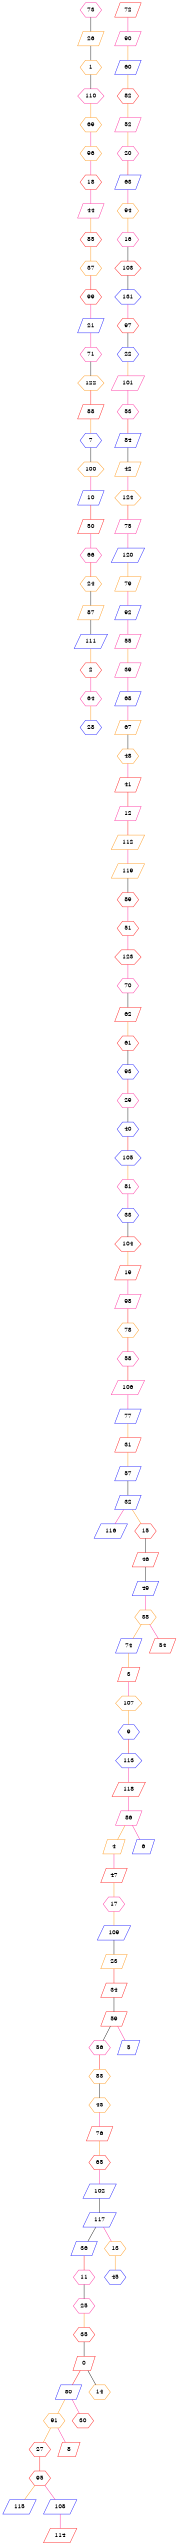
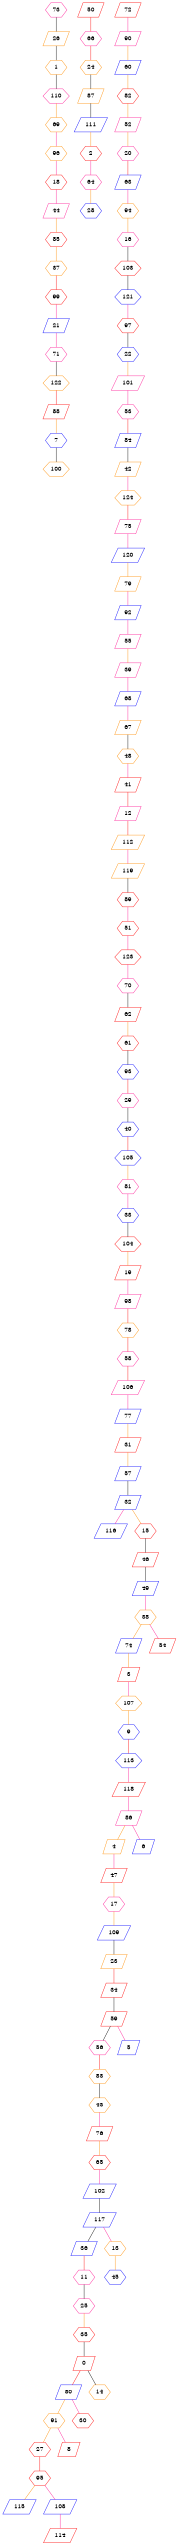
node "131": label "131" -> "121"
node "10": removed
edge "50" -- "66": color deeppink -> red
